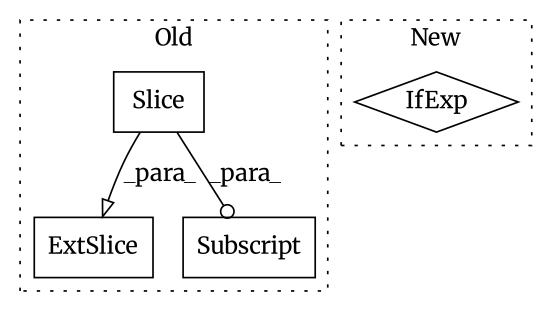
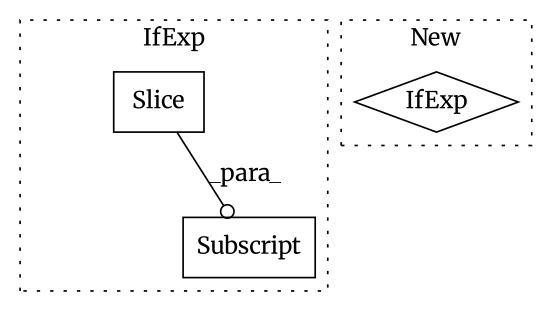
cluster "Old": label "Old" -> "IfExp"
node "ExtSlice": removed
